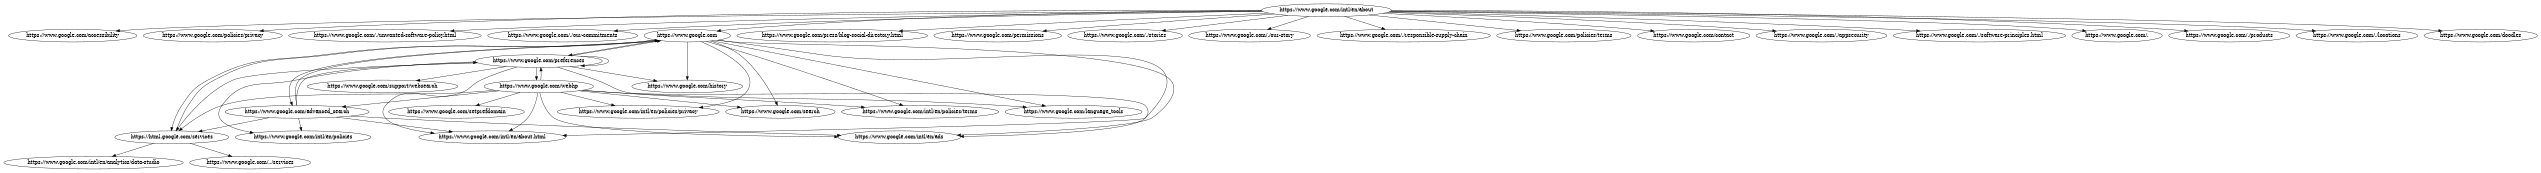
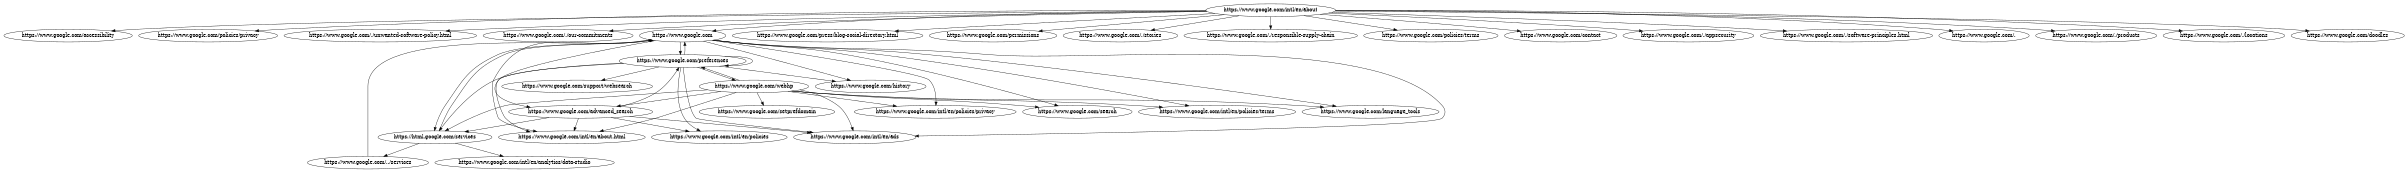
node "https://www.google.com/./our-story": removed
edge "https://www.google.com/advanced_search" -> "https://www.google.com": now "https://www.google.com/../services" -> "https://www.google.com"
